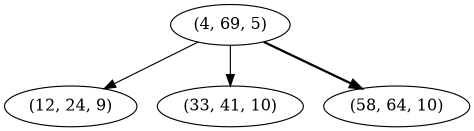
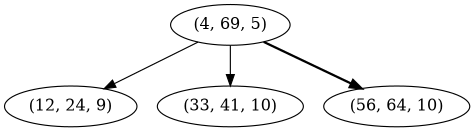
node "(58, 64, 10)": label "(58, 64, 10)" -> "(56, 64, 10)"
